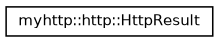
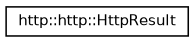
node "myhttp::http::HttpResult": label "myhttp::http::HttpResult" -> "http::http::HttpResult"
